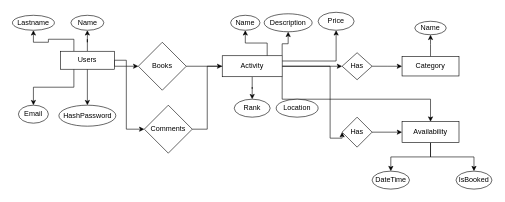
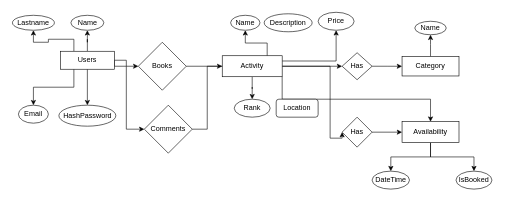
edge "Activity" -> "Description": removed
node "Location": shape ellipse -> rounded rectangle
